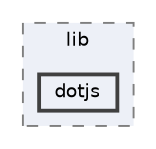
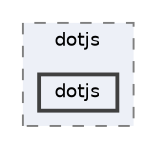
cluster "lib": label "lib" -> "dotjs"
